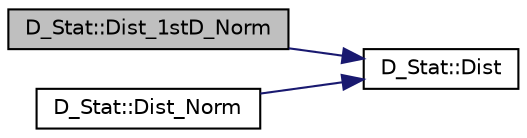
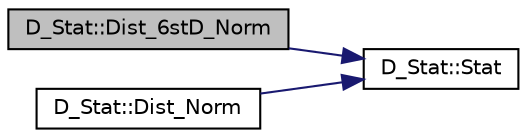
node "D_Stat::Dist_1stD_Norm": label "D_Stat::Dist_1stD_Norm" -> "D_Stat::Dist_6stD_Norm"
node "D_Stat::Dist": label "D_Stat::Dist" -> "D_Stat::Stat"
